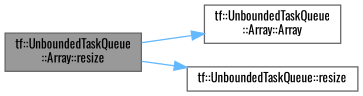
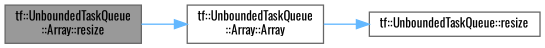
edge "tf::UnboundedTaskQueue ::Array::resize" -> "tf::UnboundedTaskQueue::resize": now "tf::UnboundedTaskQueue ::Array::Array" -> "tf::UnboundedTaskQueue::resize"
